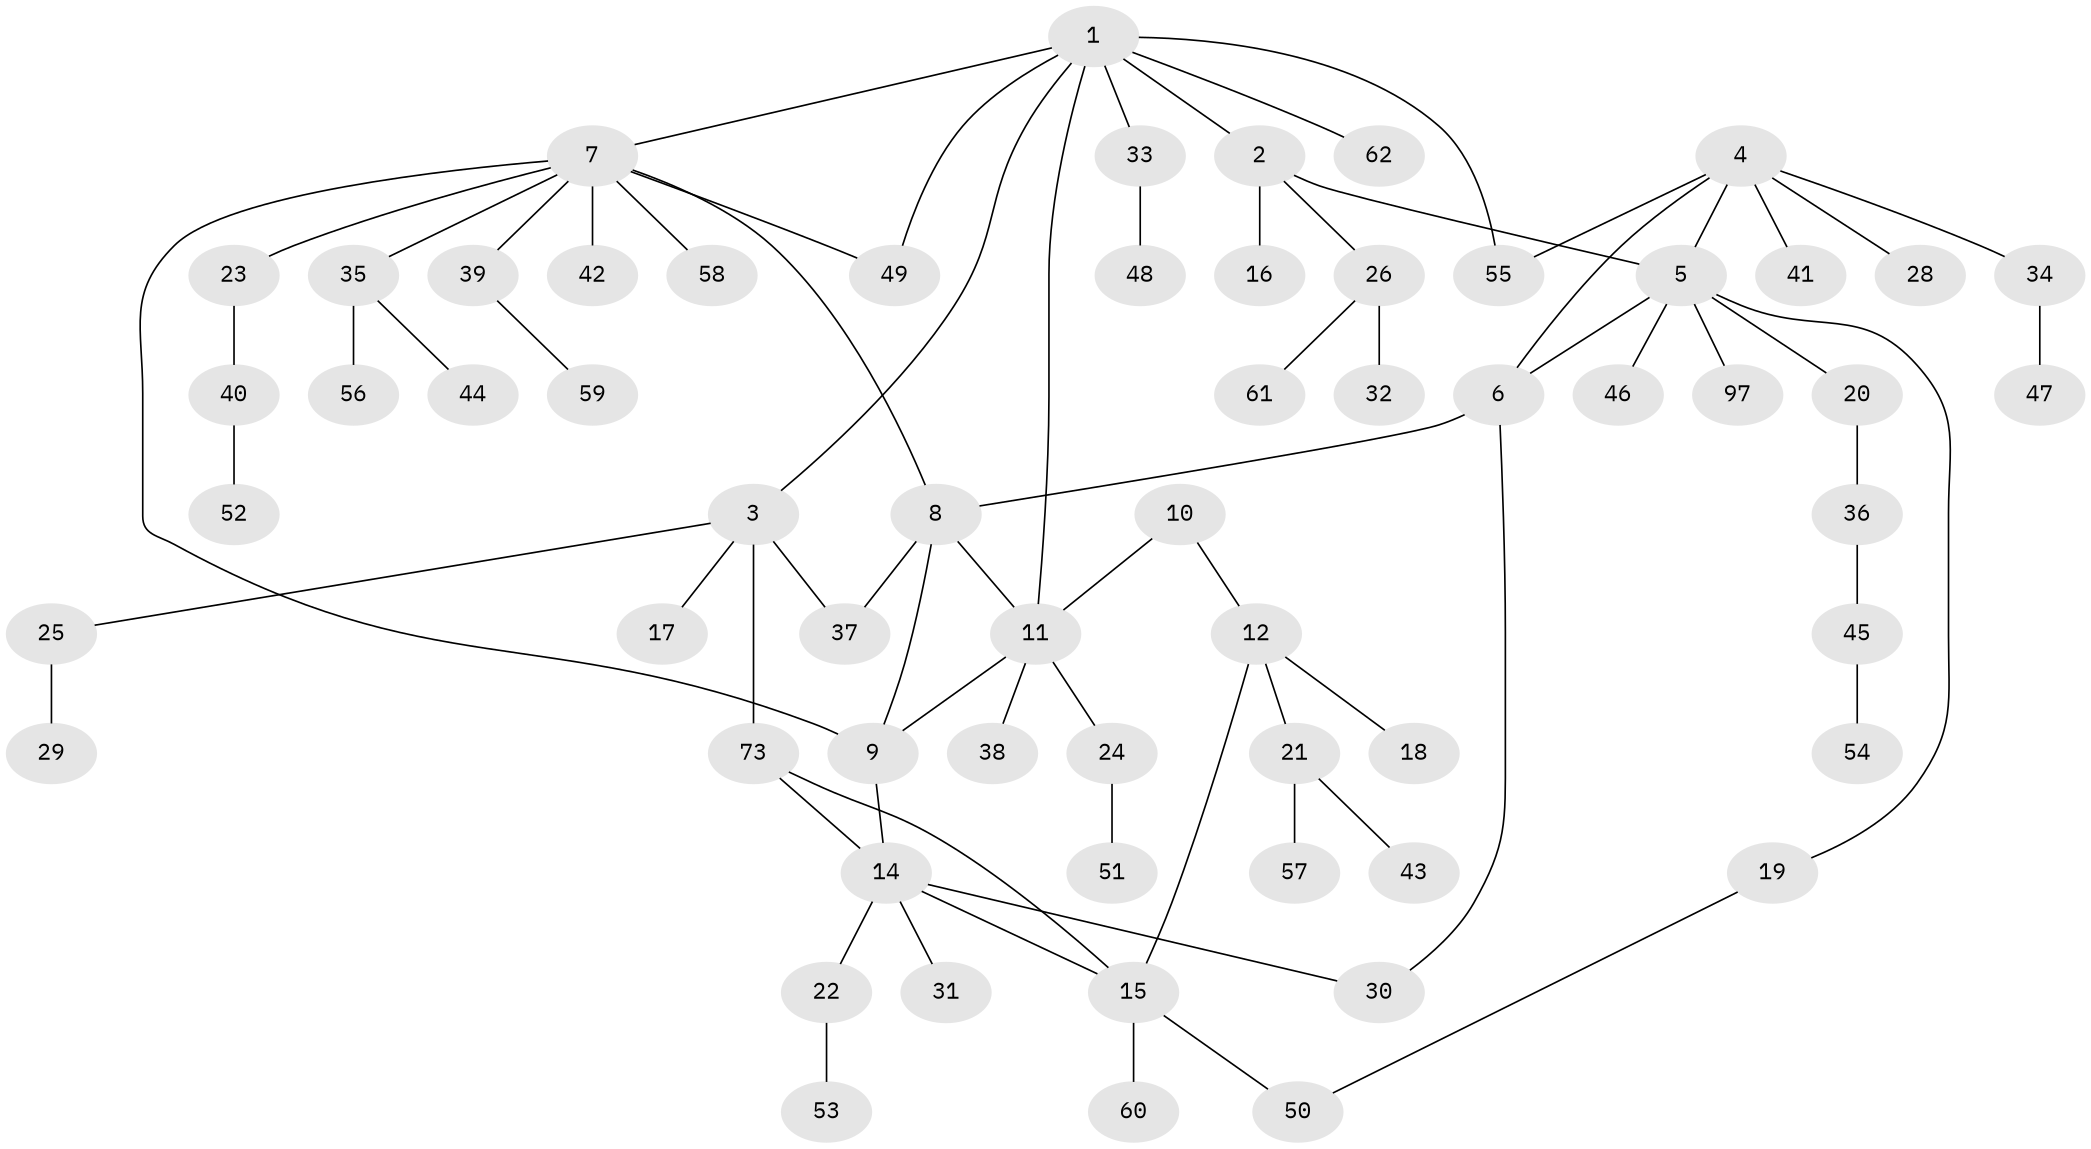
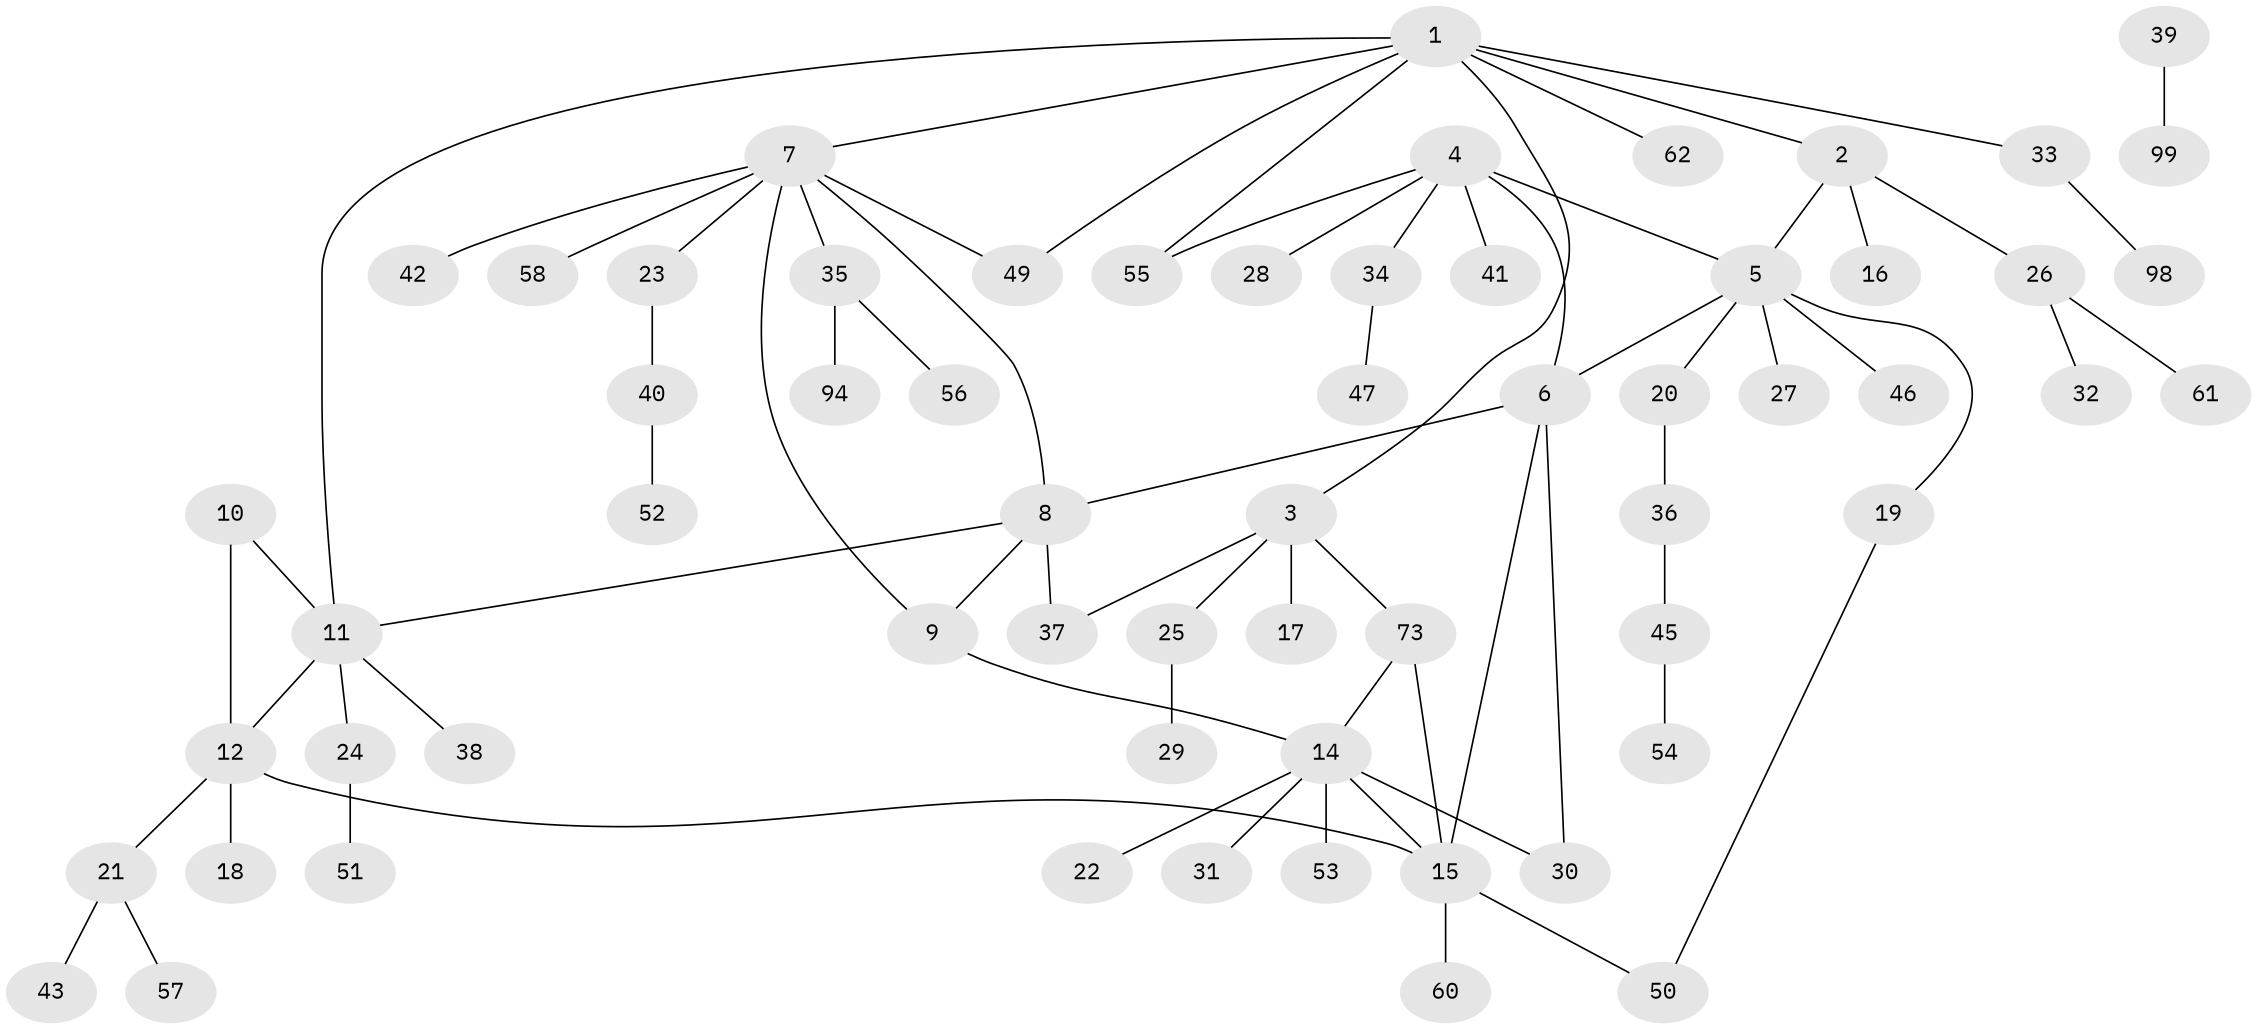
edge "7" -- "39": removed
node "48": label "48" -> "98"
node "44": label "44" -> "94"
node "59": label "59" -> "99"
node "97": label "97" -> "27"
edge "6" -- "15": added
edge "11" -- "9": now "11" -- "12"
edge "22" -- "53": now "14" -- "53"
